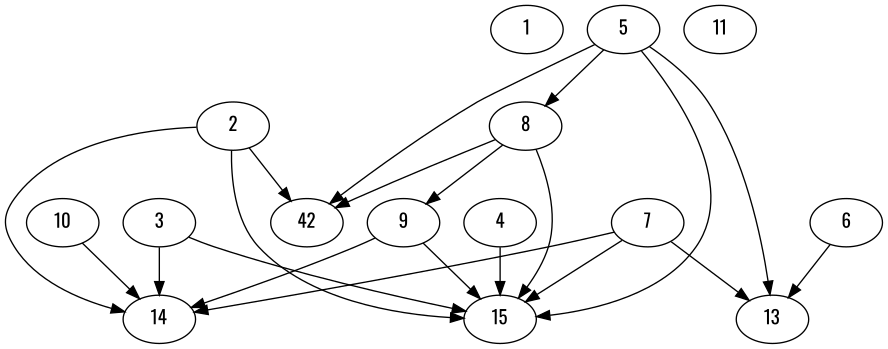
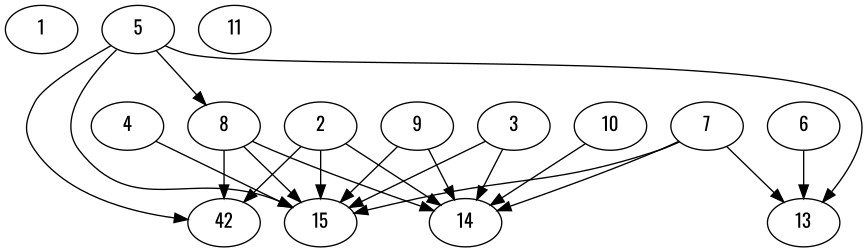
edge "8" -> "9": now "8" -> "14"
